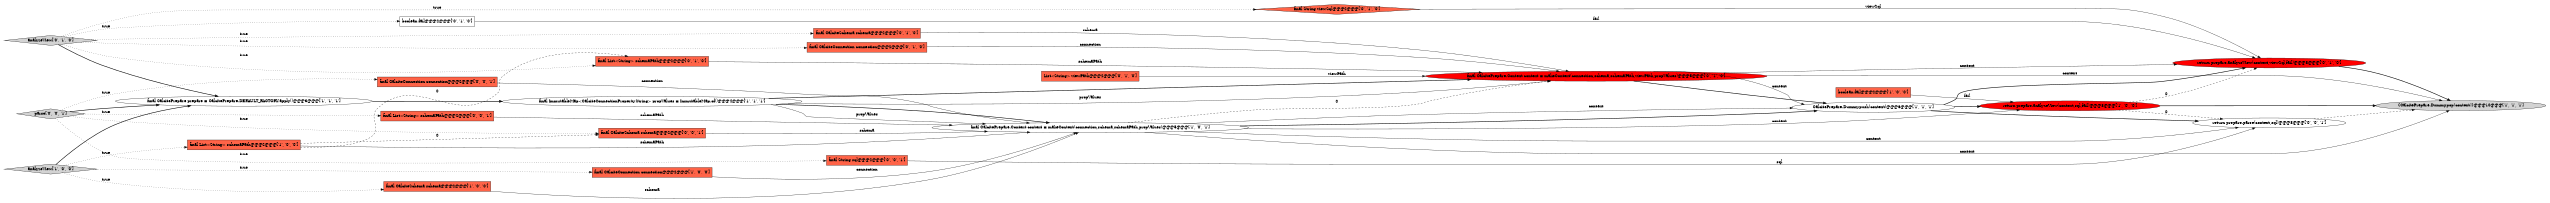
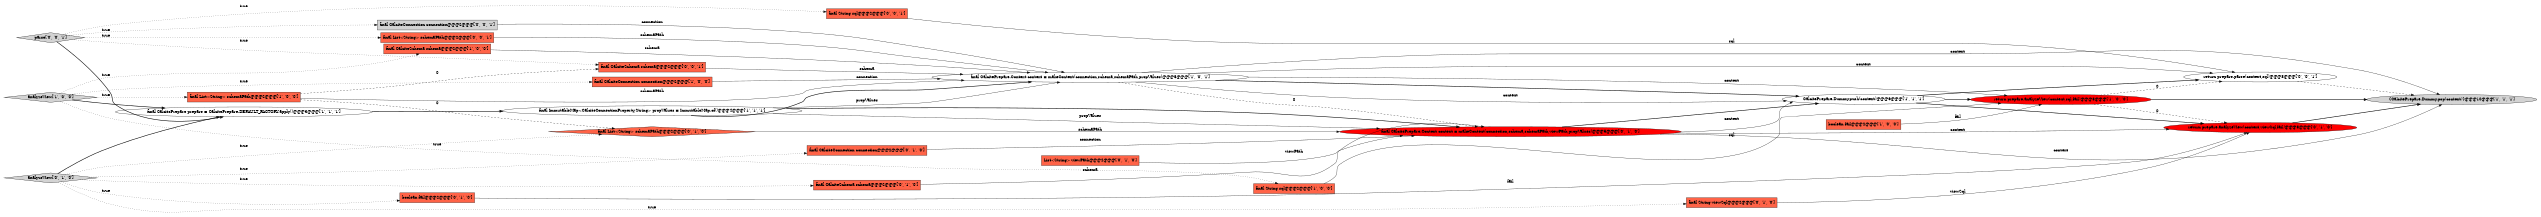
node "final String viewSql@@@2@@@['0', '1', '0']": shape diamond -> box
node "boolean fail@@@2@@@['0', '1', '0']": fillcolor white -> tomato
node "final List<String> schemaPath@@@2@@@['0', '1', '0']": shape box -> diamond
node "final CalciteConnection connection@@@2@@@['0', '0', '1']": fillcolor tomato -> lightgray
node "final String sql@@@2@@@['1', '0', '0']": added
